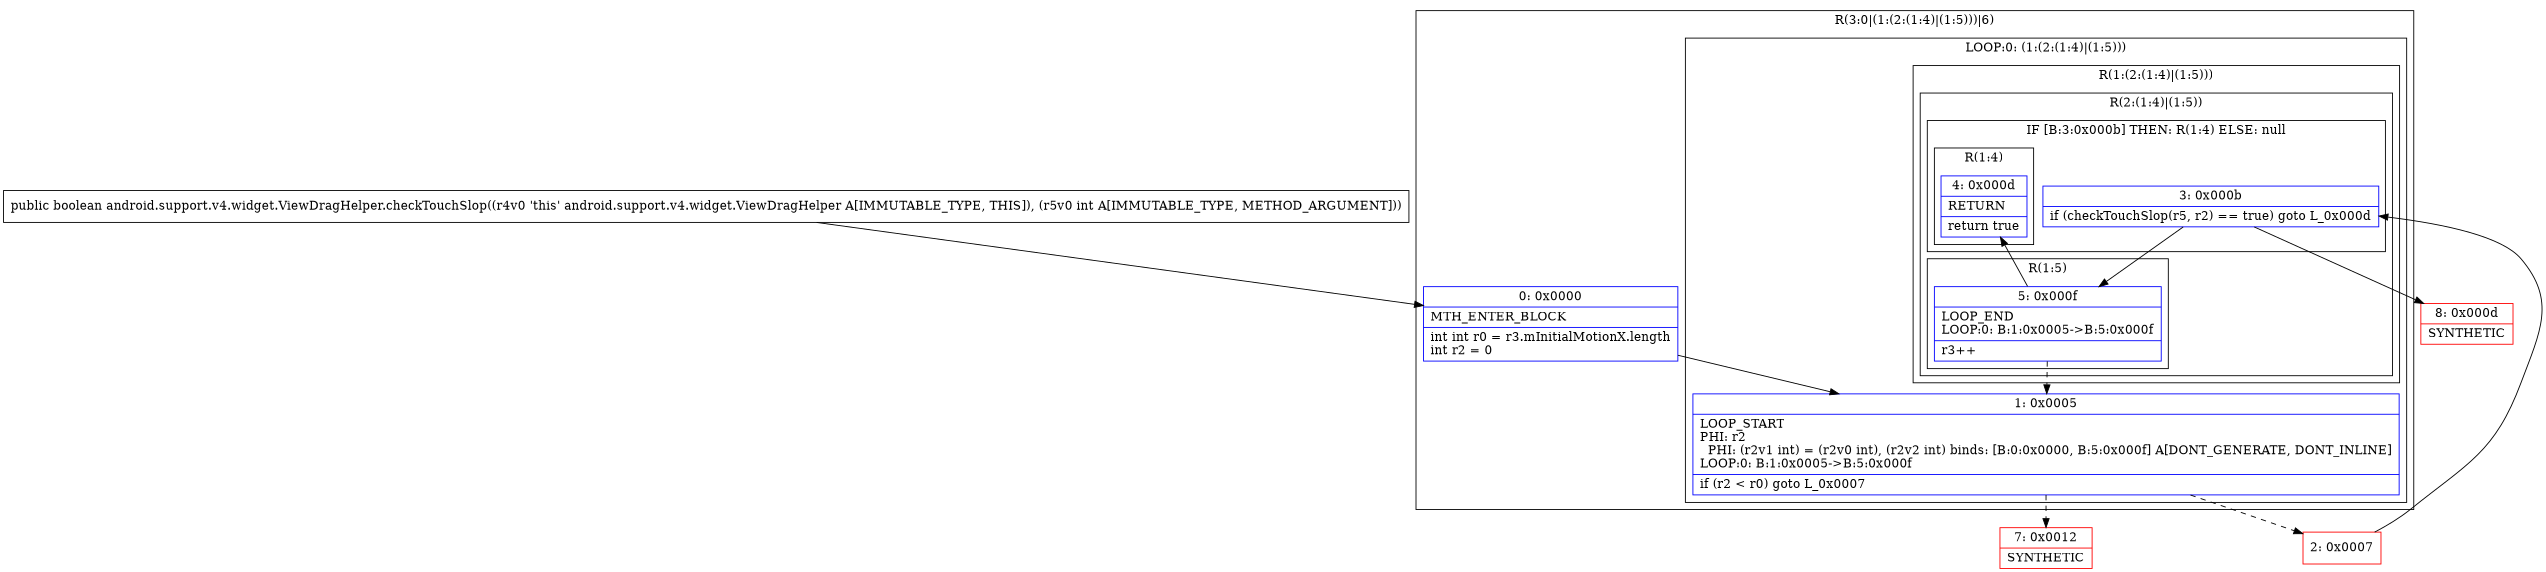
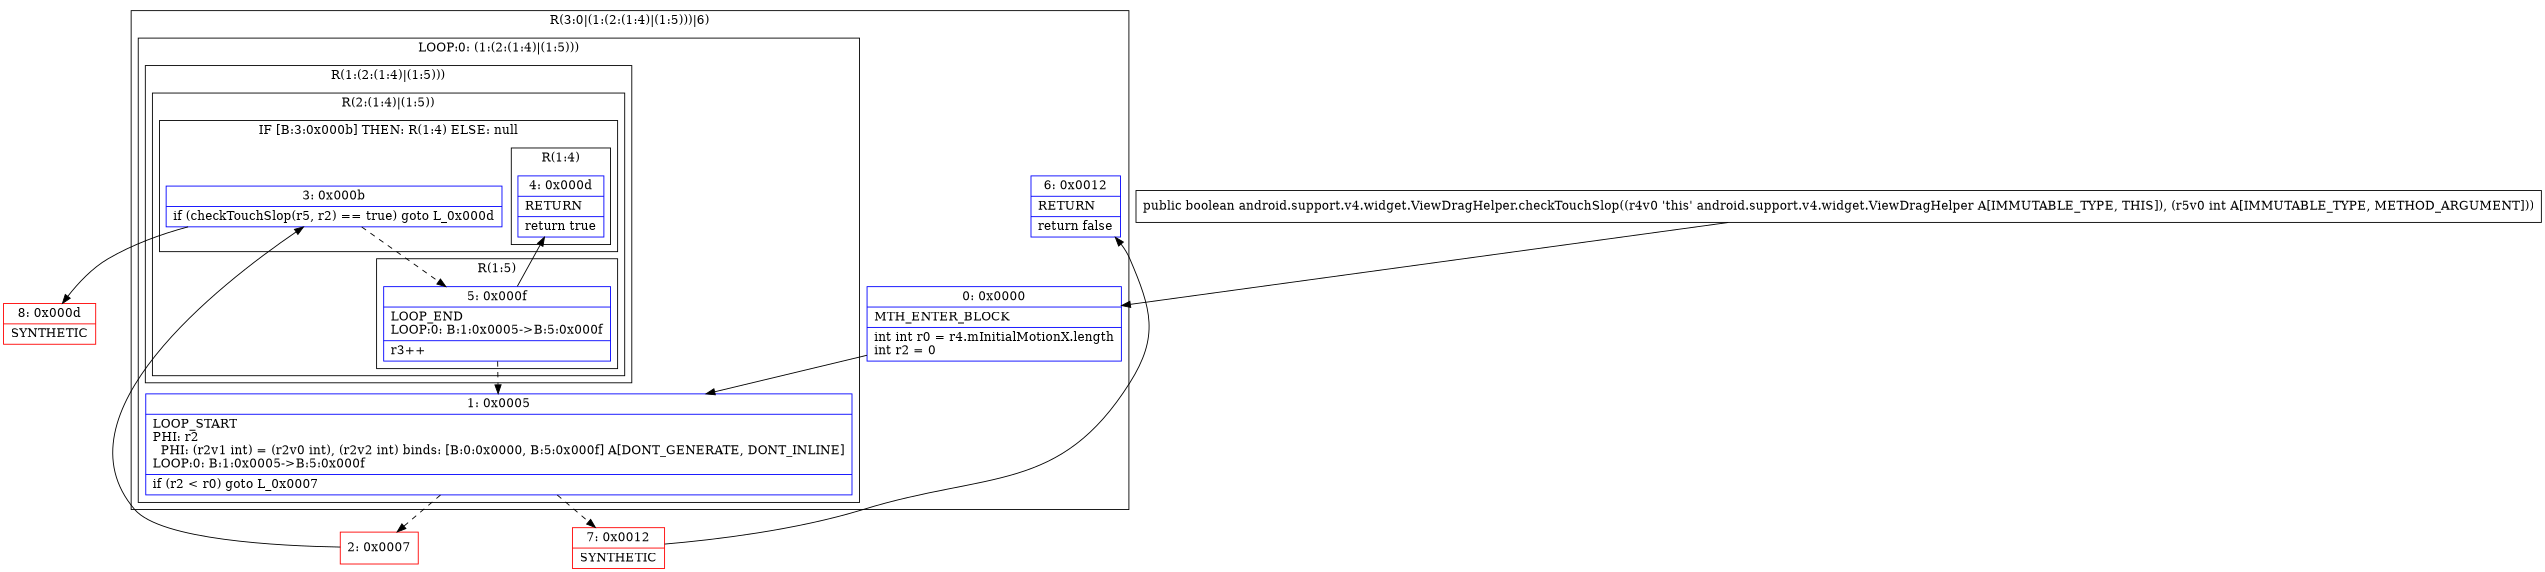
node "6: 0x0012": added
edge "3: 0x000b" -> "5: 0x000f": style solid -> dashed
node "0: 0x0000": text "int int r0 = r3.mInitialMotionX.length" -> "int int r0 = r4.mInitialMotionX.length"
